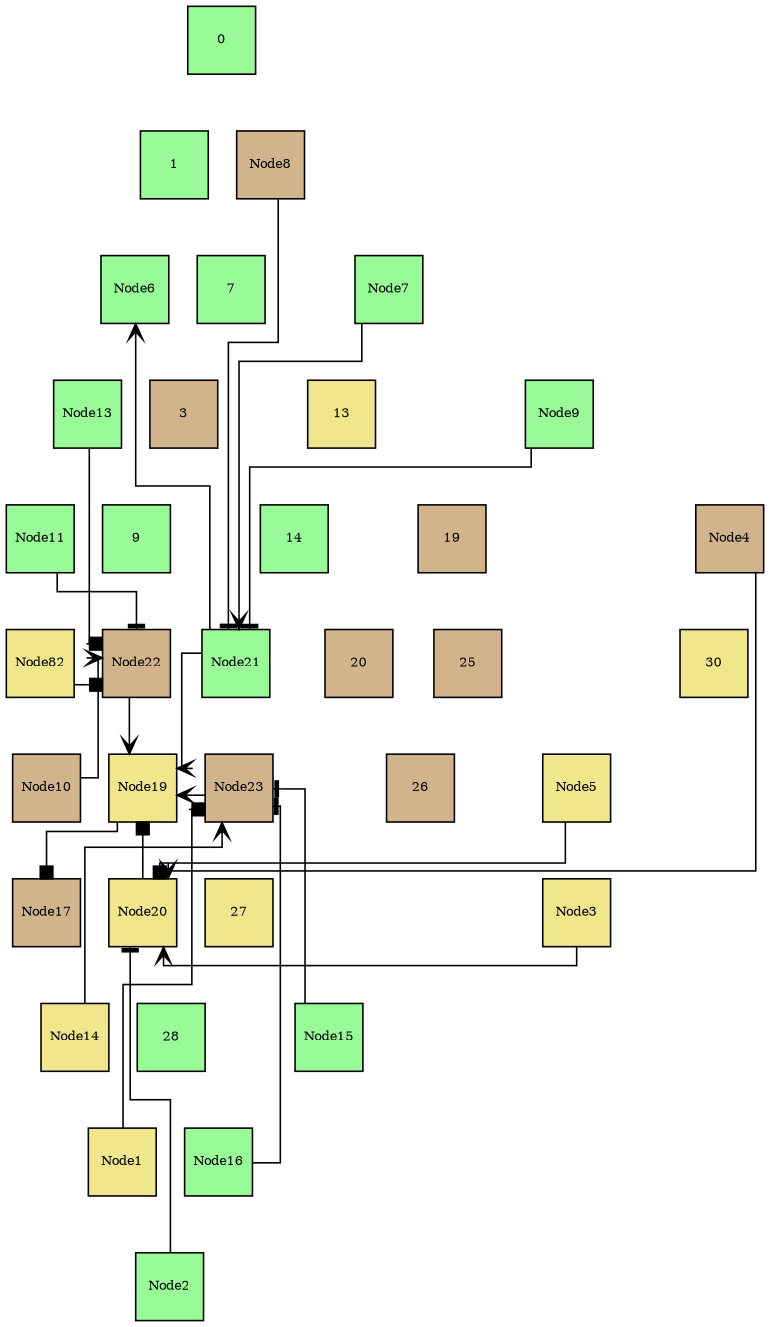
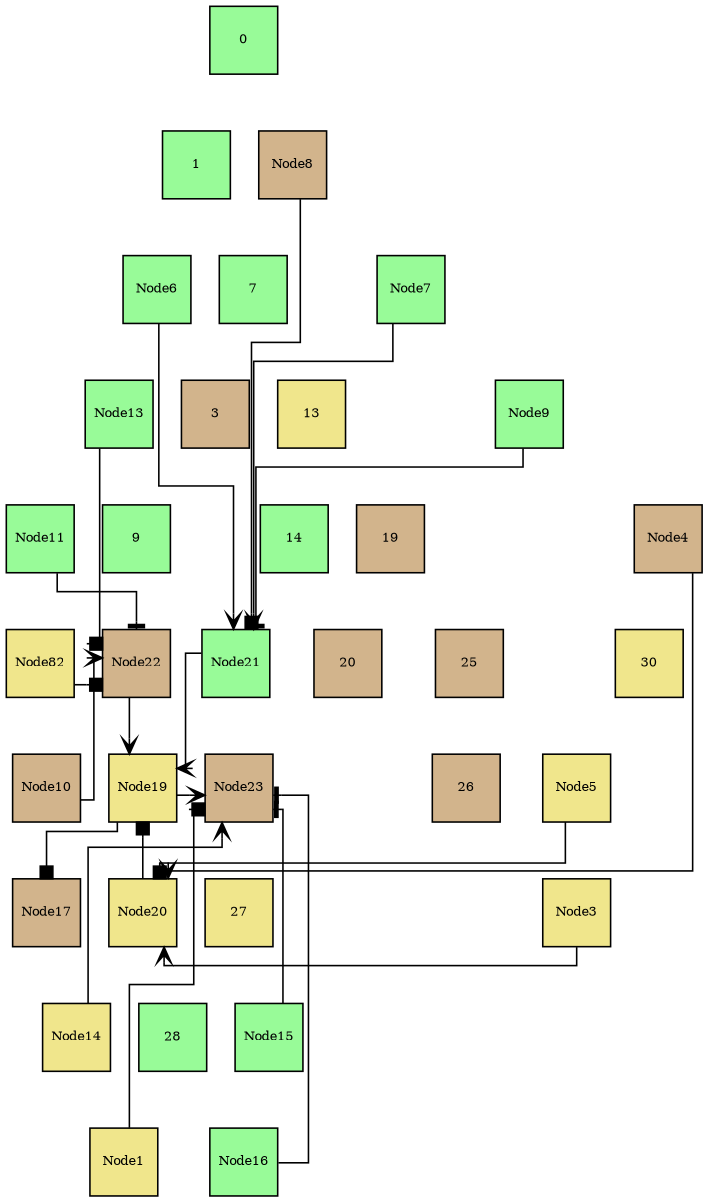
edge "Node8" -> "Node21": arrowhead tee -> box
edge "Node21" -> "Node6": reversed
edge "Node23" -> "Node19": reversed
node "Node2": removed
